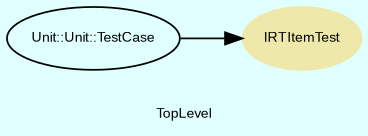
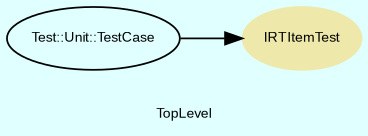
node "Unit::Unit::TestCase": label "Unit::Unit::TestCase" -> "Test::Unit::TestCase"
